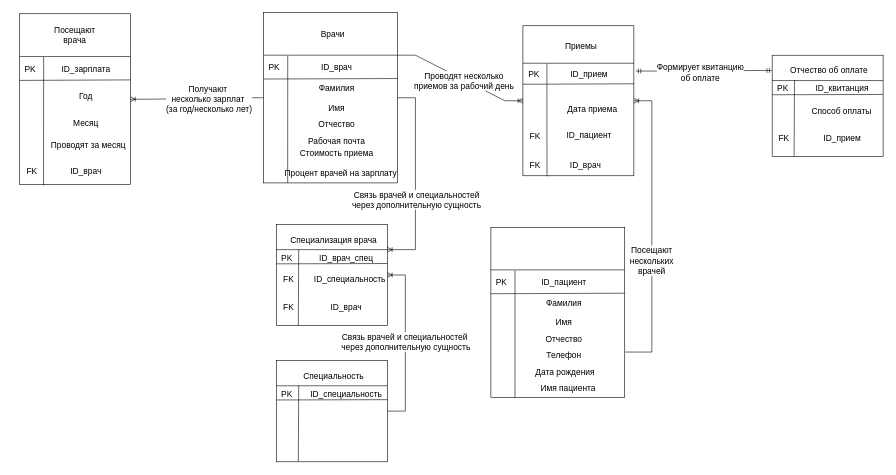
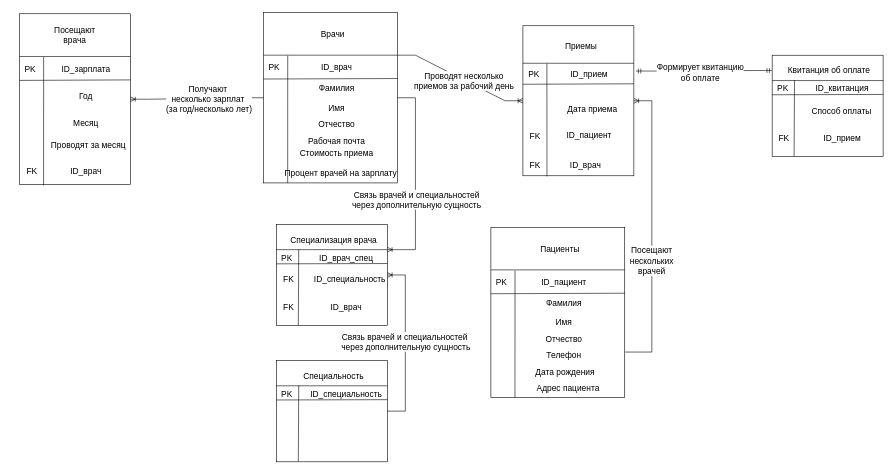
node "Отчество об оплате": label "Отчество об оплате" -> "Квитанция об оплате"
node "Пациенты": added
node "Имя пациента": label "Имя пациента" -> "Адрес пациента"
